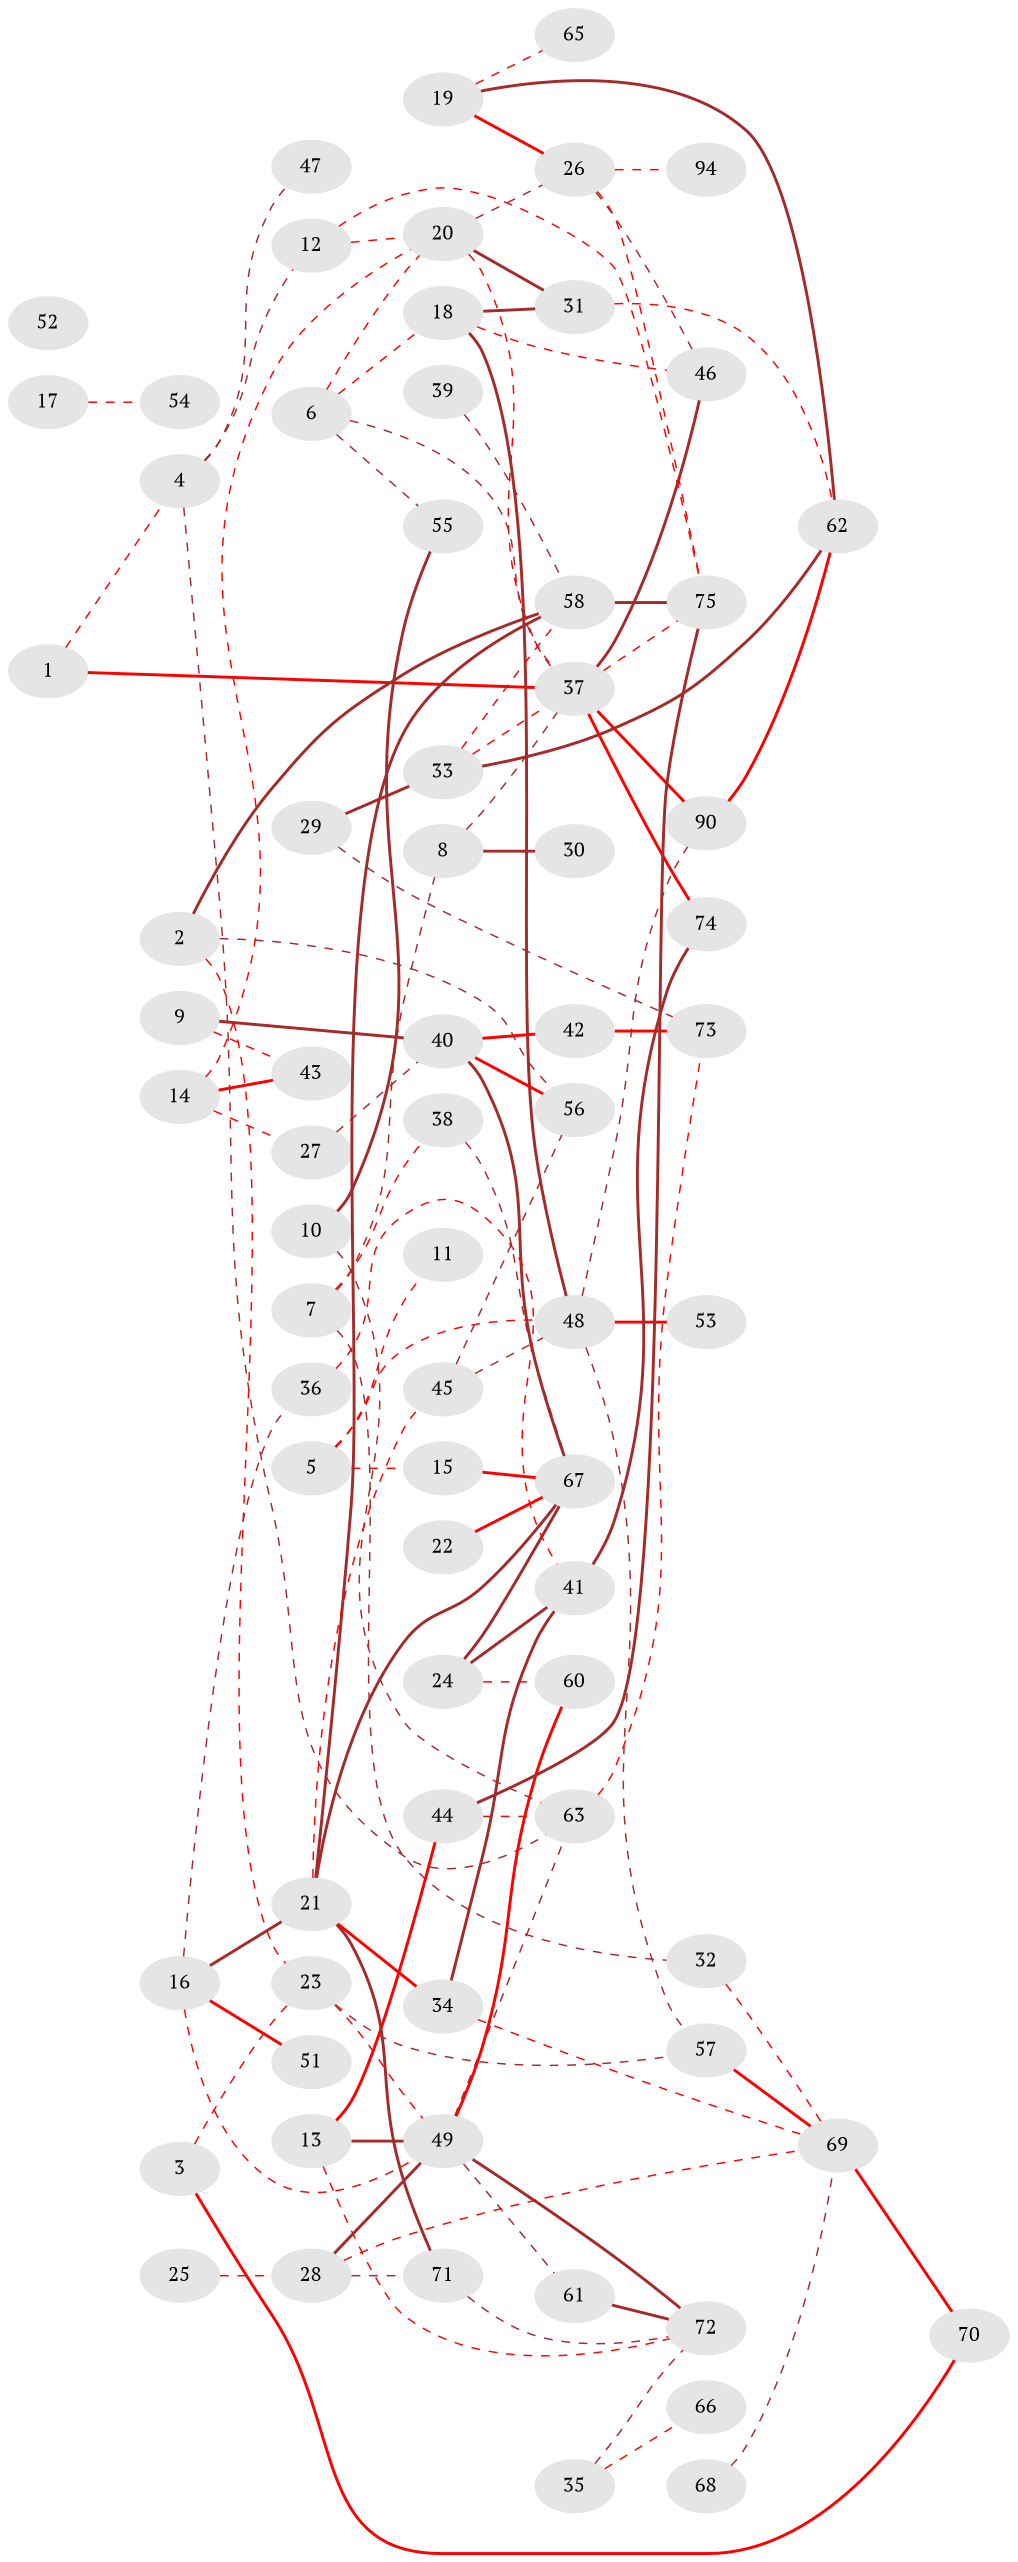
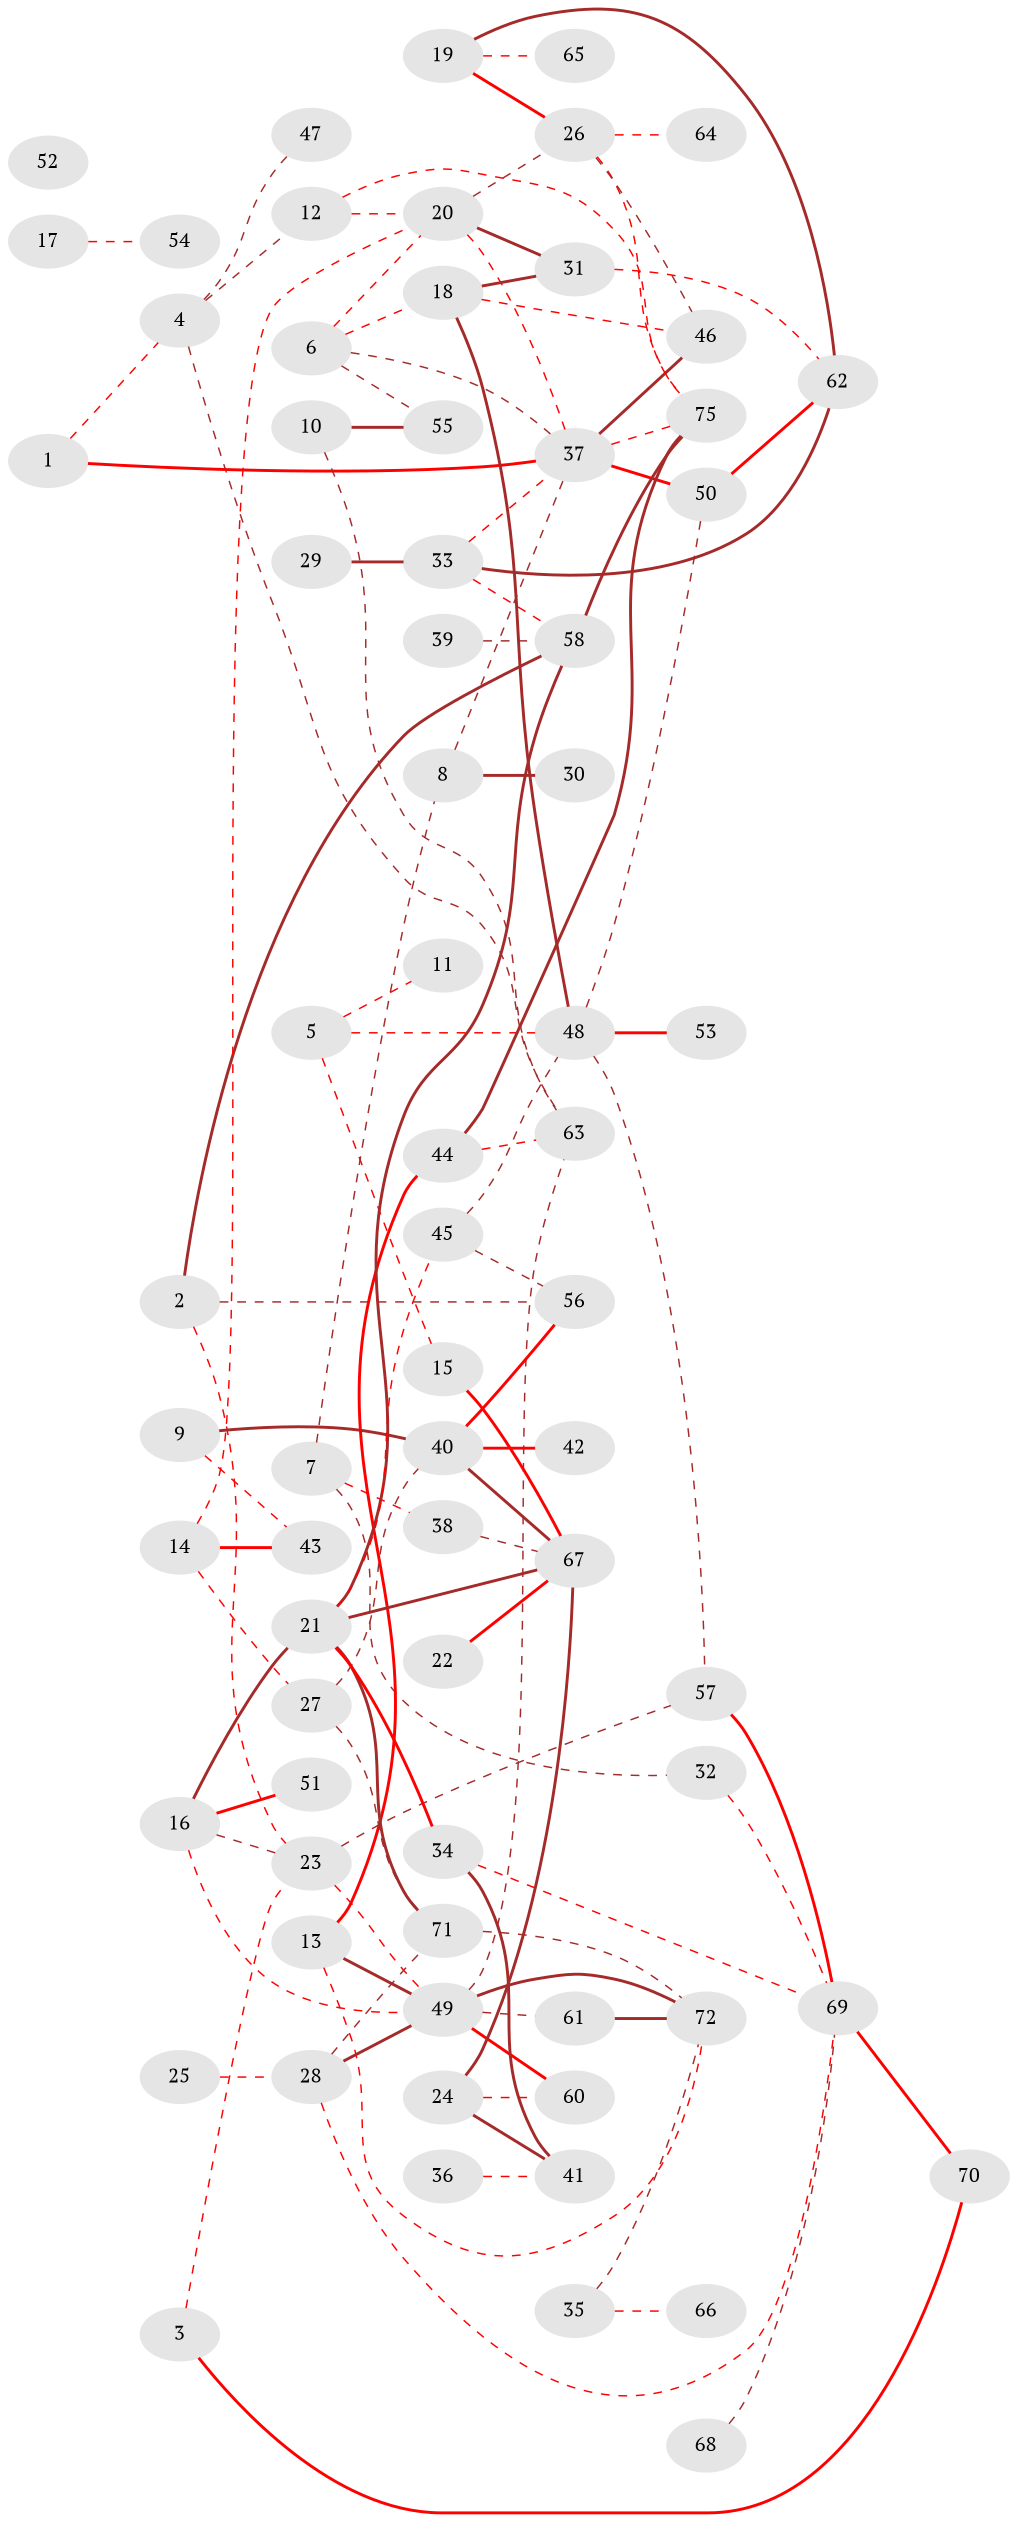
node "94": label "94" -> "64"
node "90": label "90" -> "50"
node "74": removed
node "73": removed
edge "36" -- "16": now "23" -- "16"
edge "27" -- "71": added
